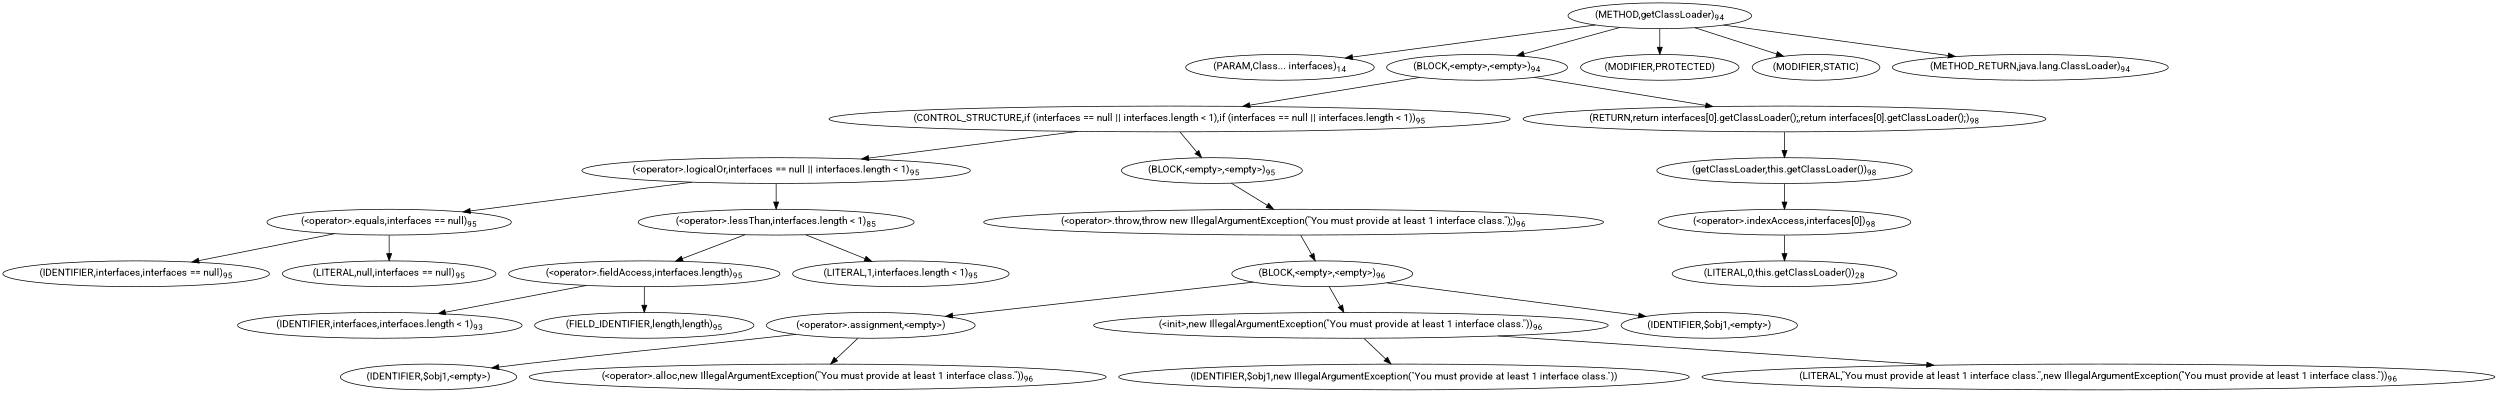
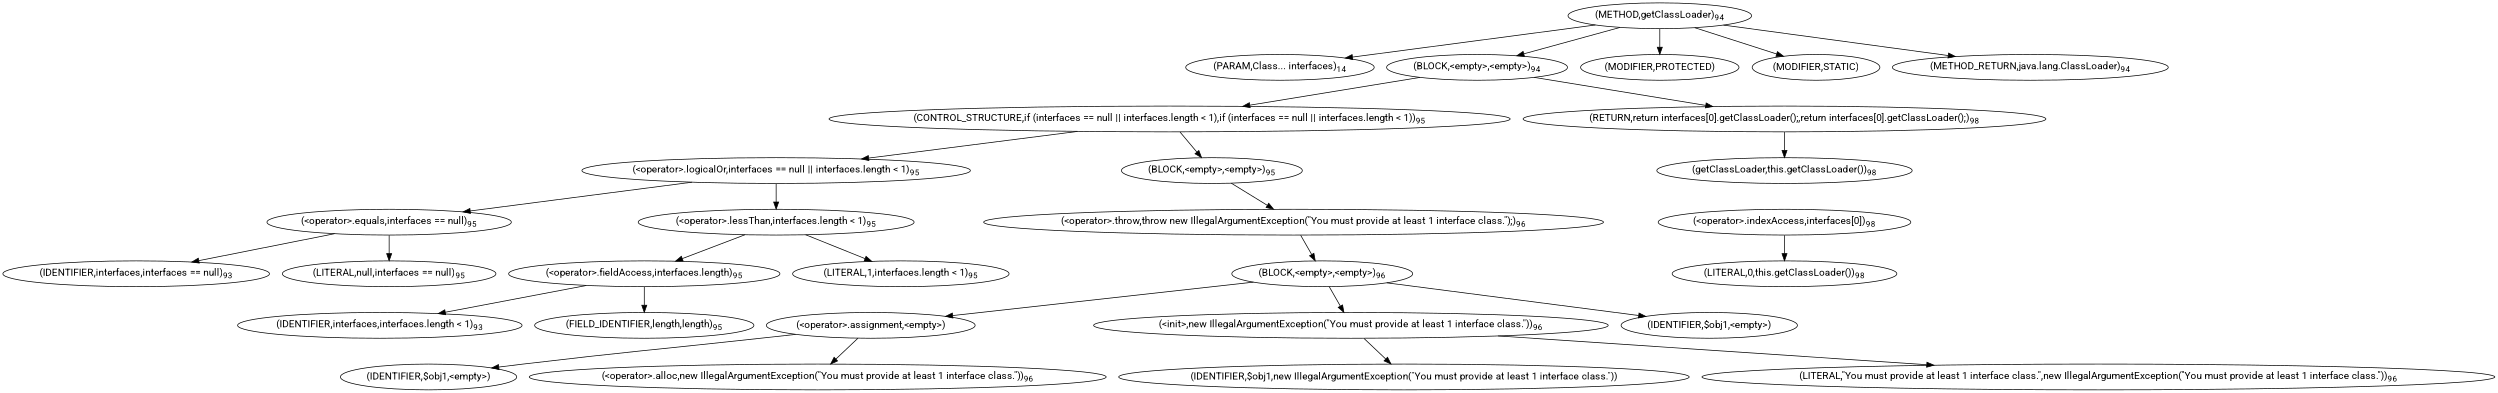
edge "(getClassLoader,this.getClassLoader())" -> "(<operator>.indexAccess,interfaces[0])": removed
node "(<operator>.lessThan,interfaces.length < 1)": text "85" -> "95"
node "(IDENTIFIER,interfaces,interfaces == null)": text "95" -> "93"
node "(LITERAL,0,this.getClassLoader())": text "28" -> "98"
